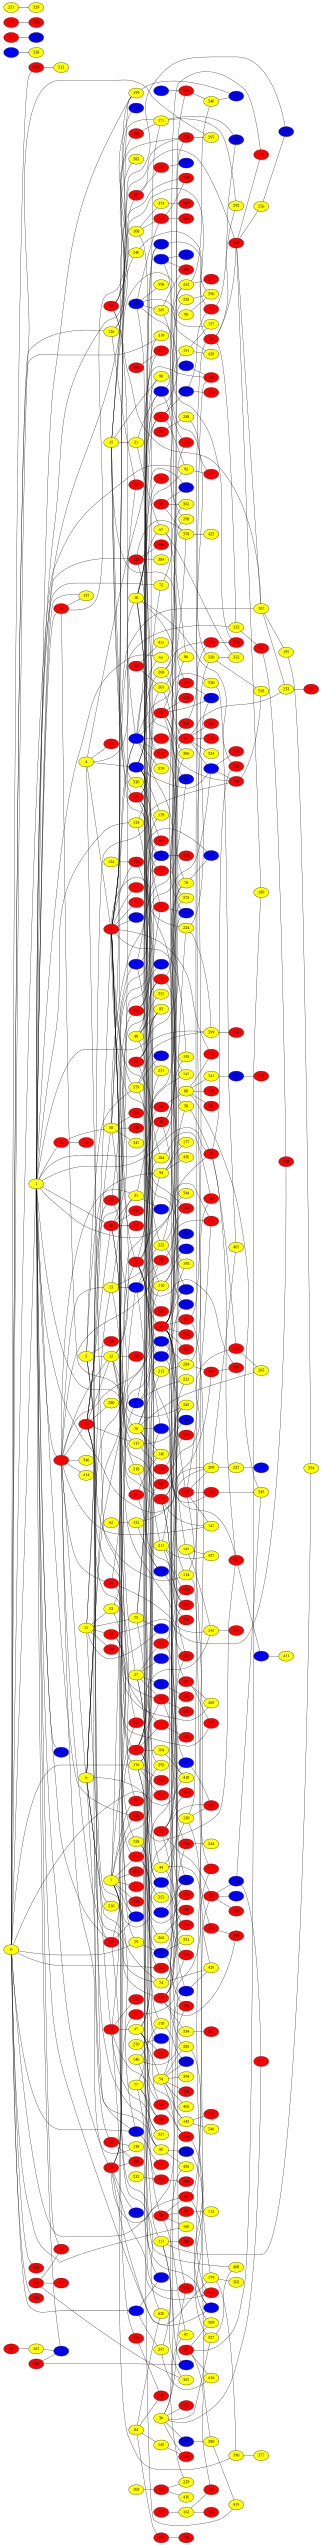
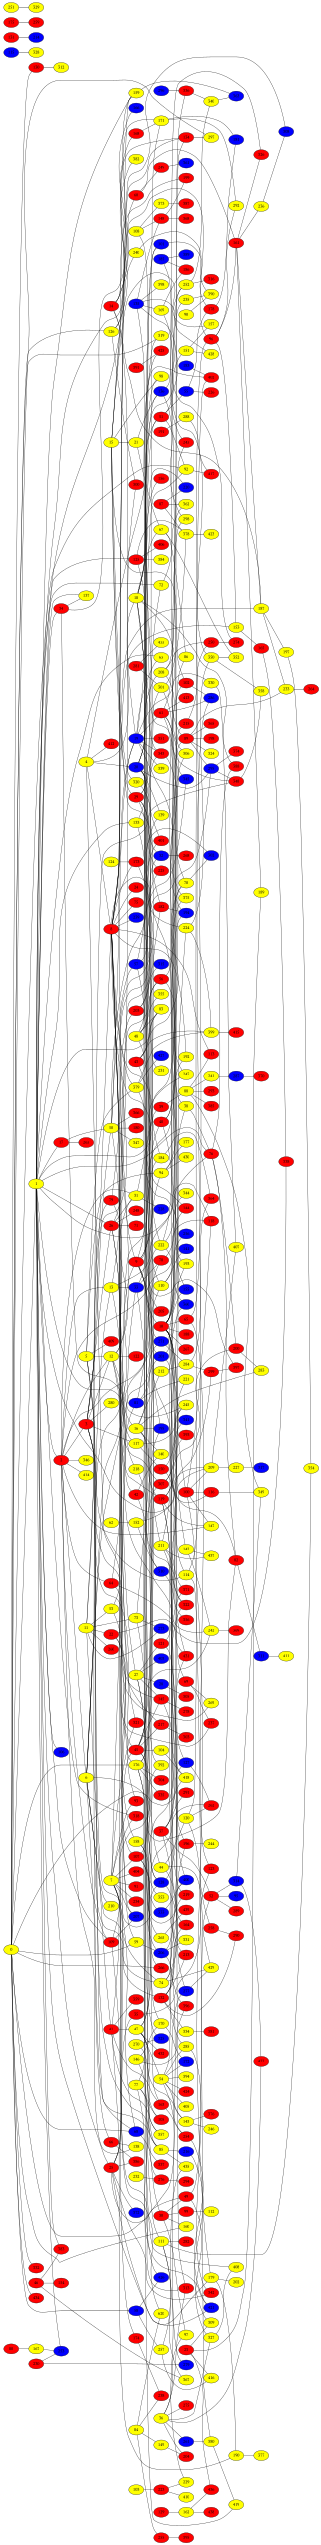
edge "231" -- "73": removed
